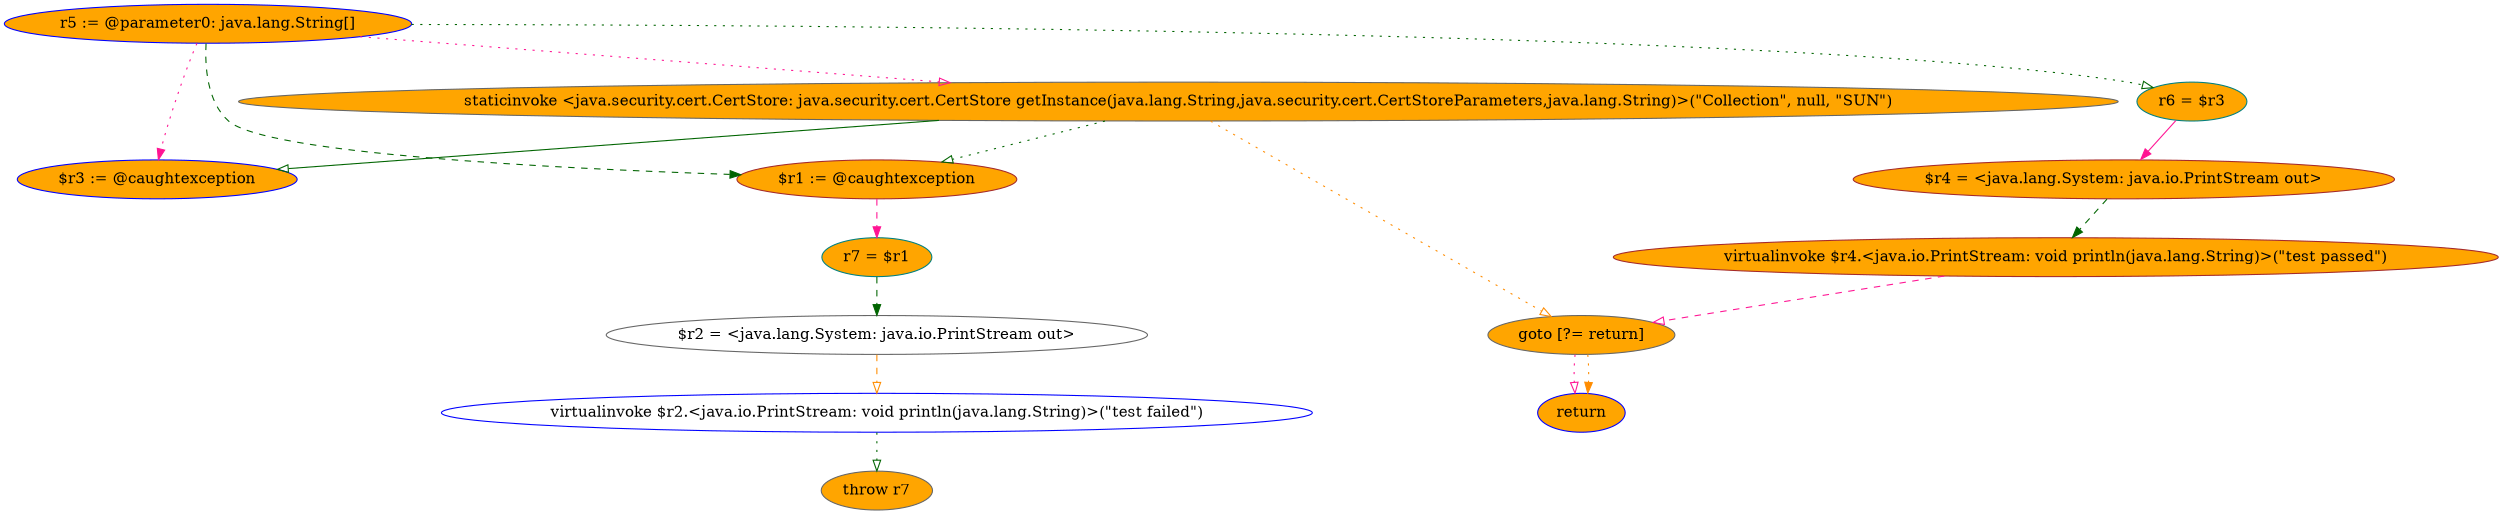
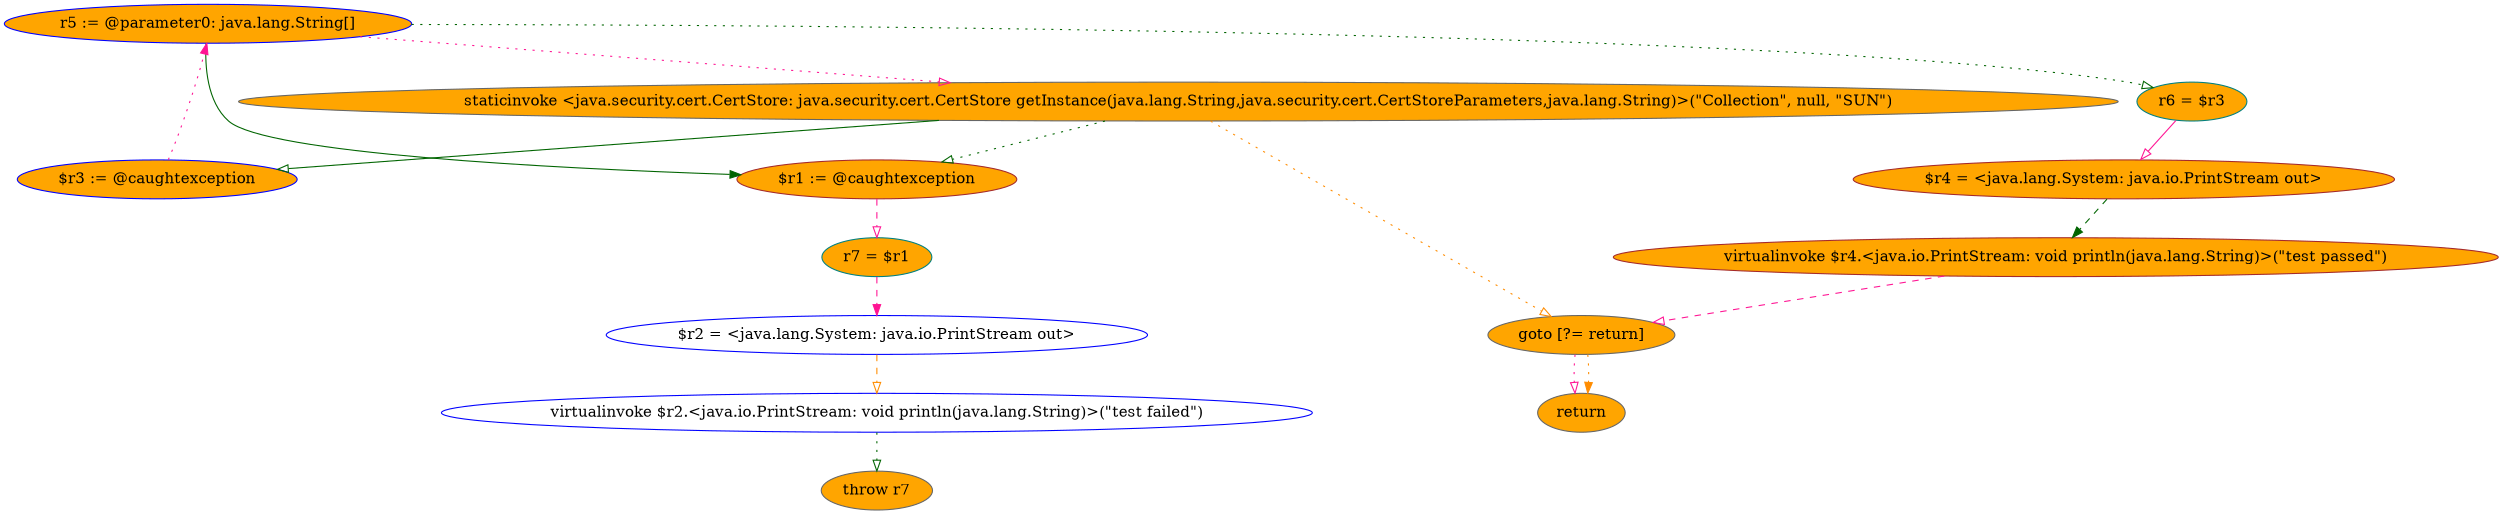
edge "r5 := @parameter0: java.lang.String[]" -> "$r3 := @caughtexception": reversed
edge "r6 = $r3" -> "$r4 = <java.lang.System: java.io.PrintStream out>": arrowhead normal -> onormal
edge "r5 := @parameter0: java.lang.String[]" -> "$r1 := @caughtexception": style dashed -> solid
edge "$r1 := @caughtexception" -> "r7 = $r1": arrowhead normal -> onormal
edge "r7 = $r1" -> "$r2 = <java.lang.System: java.io.PrintStream out>": color darkgreen -> deeppink
node "$r2 = <java.lang.System: java.io.PrintStream out>": color gray40 -> blue
node "return": color blue -> gray40
